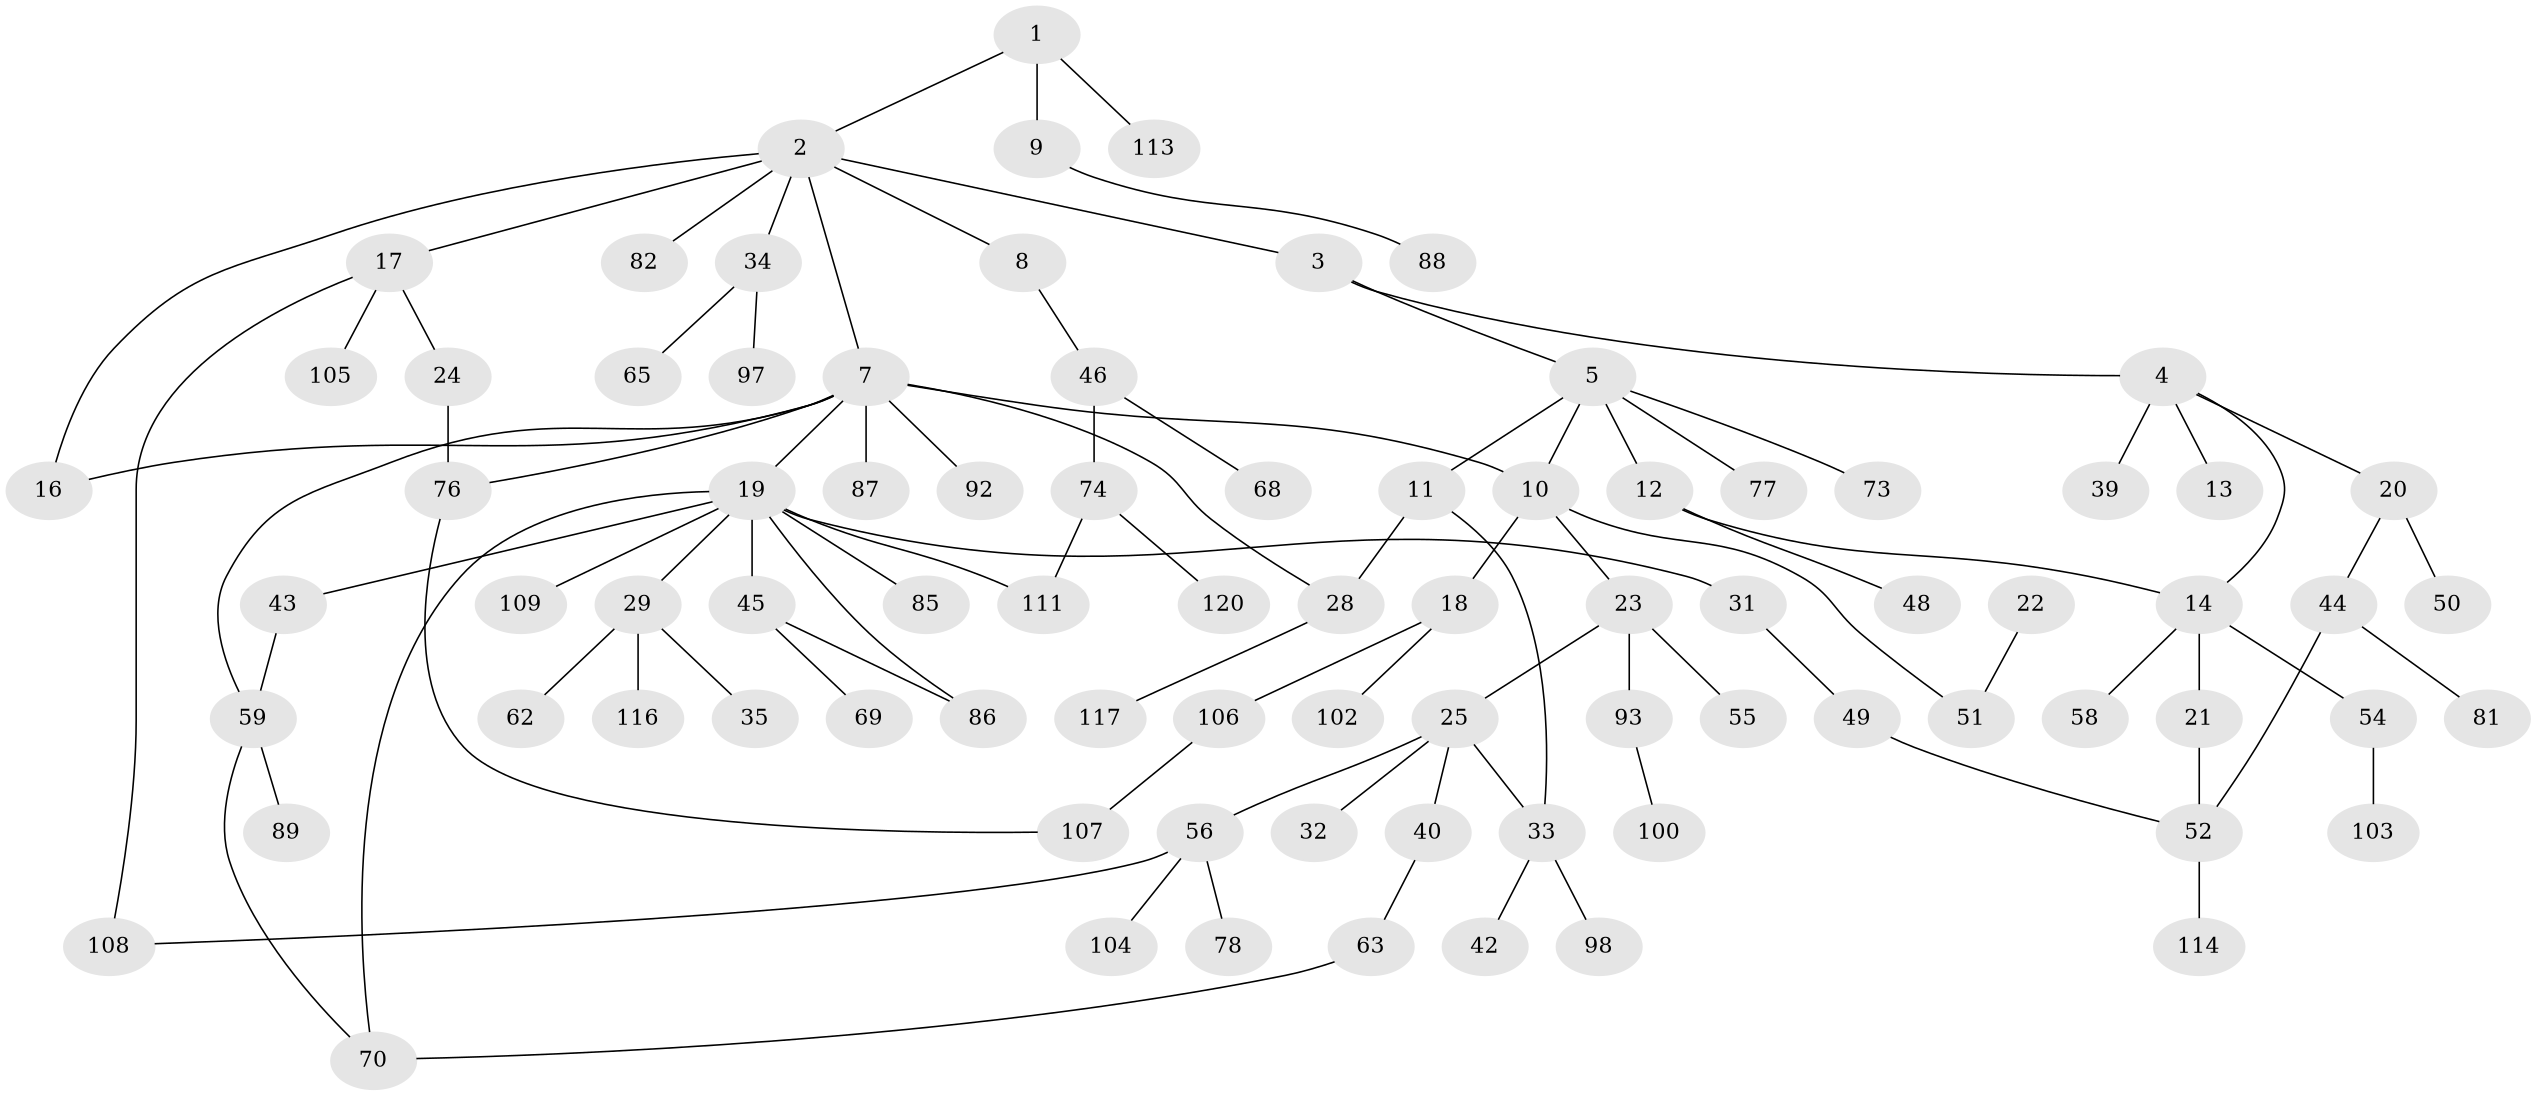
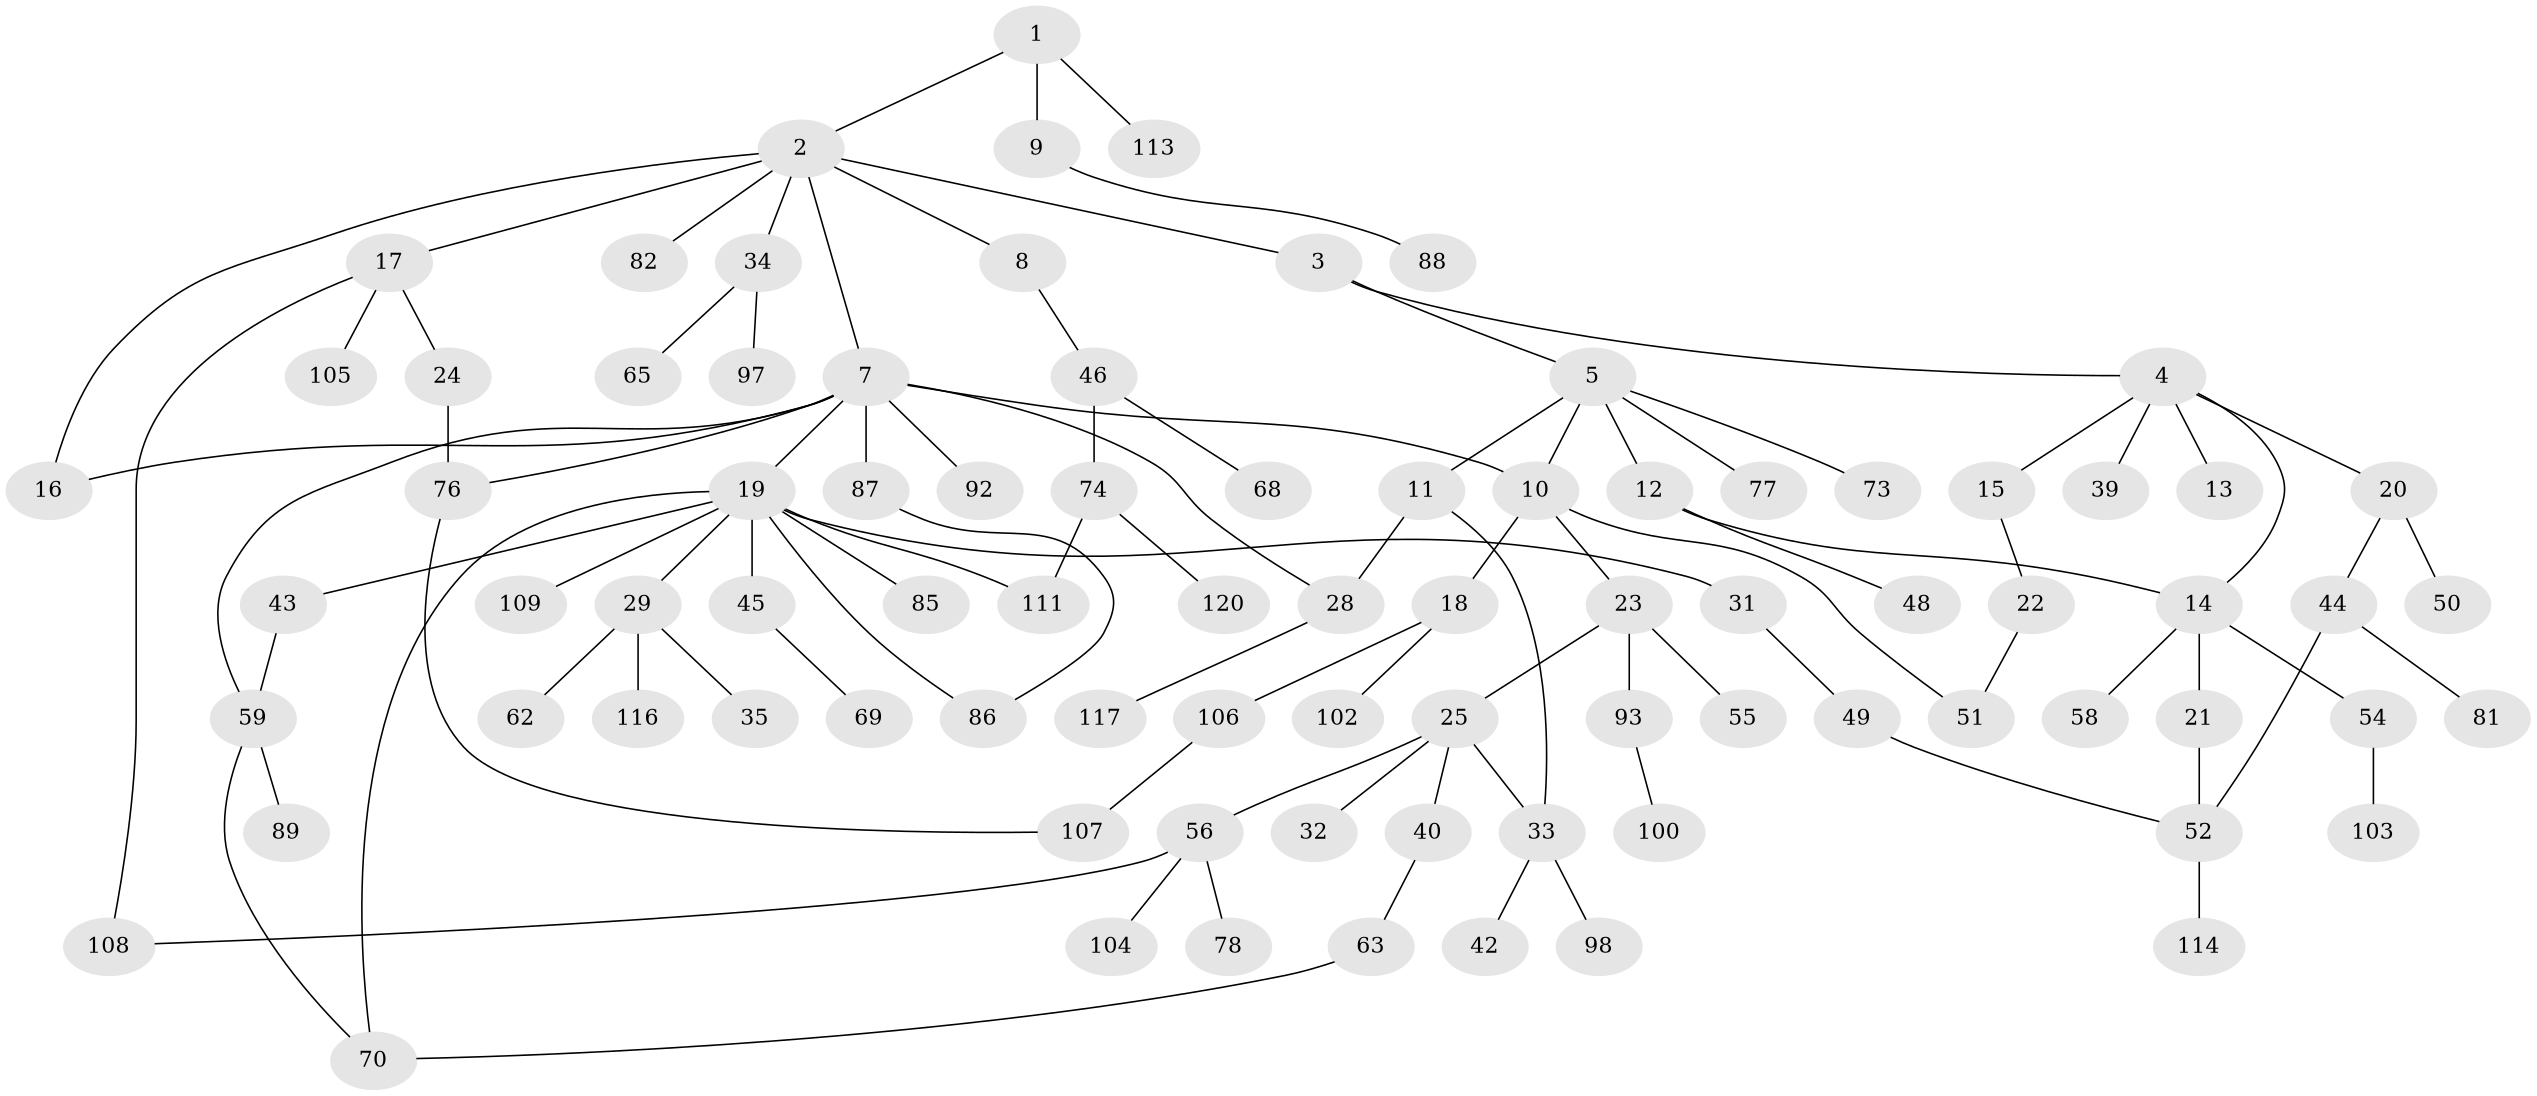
node "15": added
edge "45" -- "86": now "87" -- "86"
